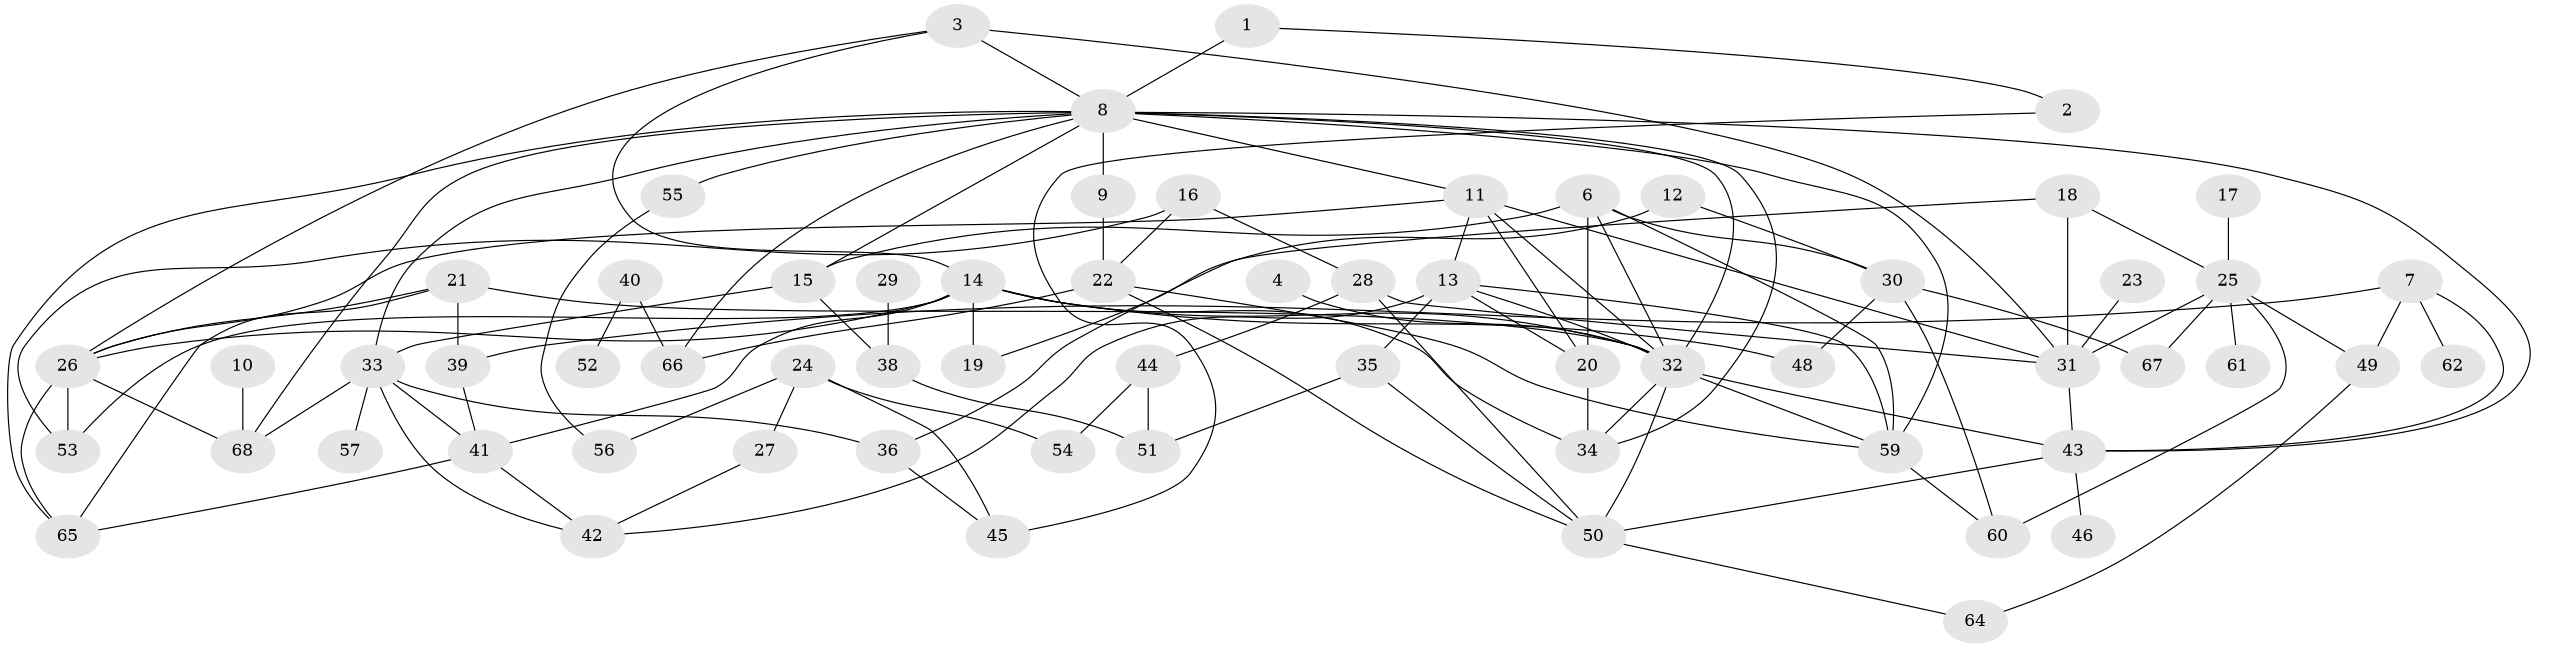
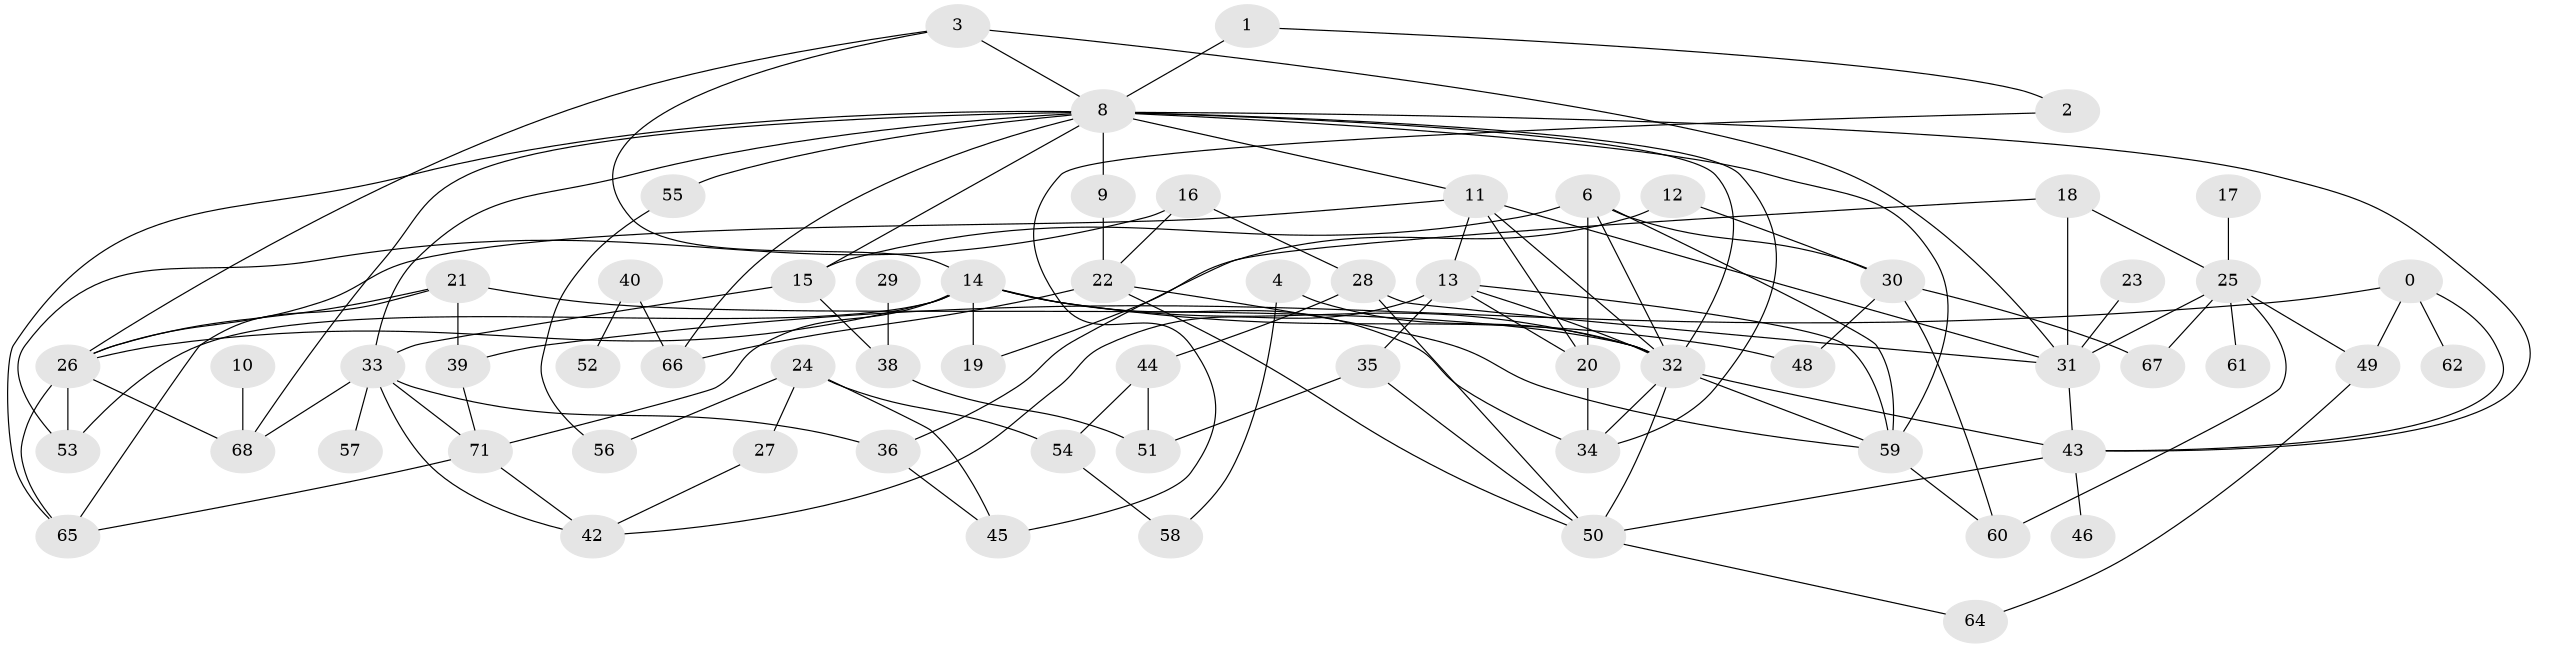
node "7": label "7" -> "0"
node "41": label "41" -> "71"
node "58": added
